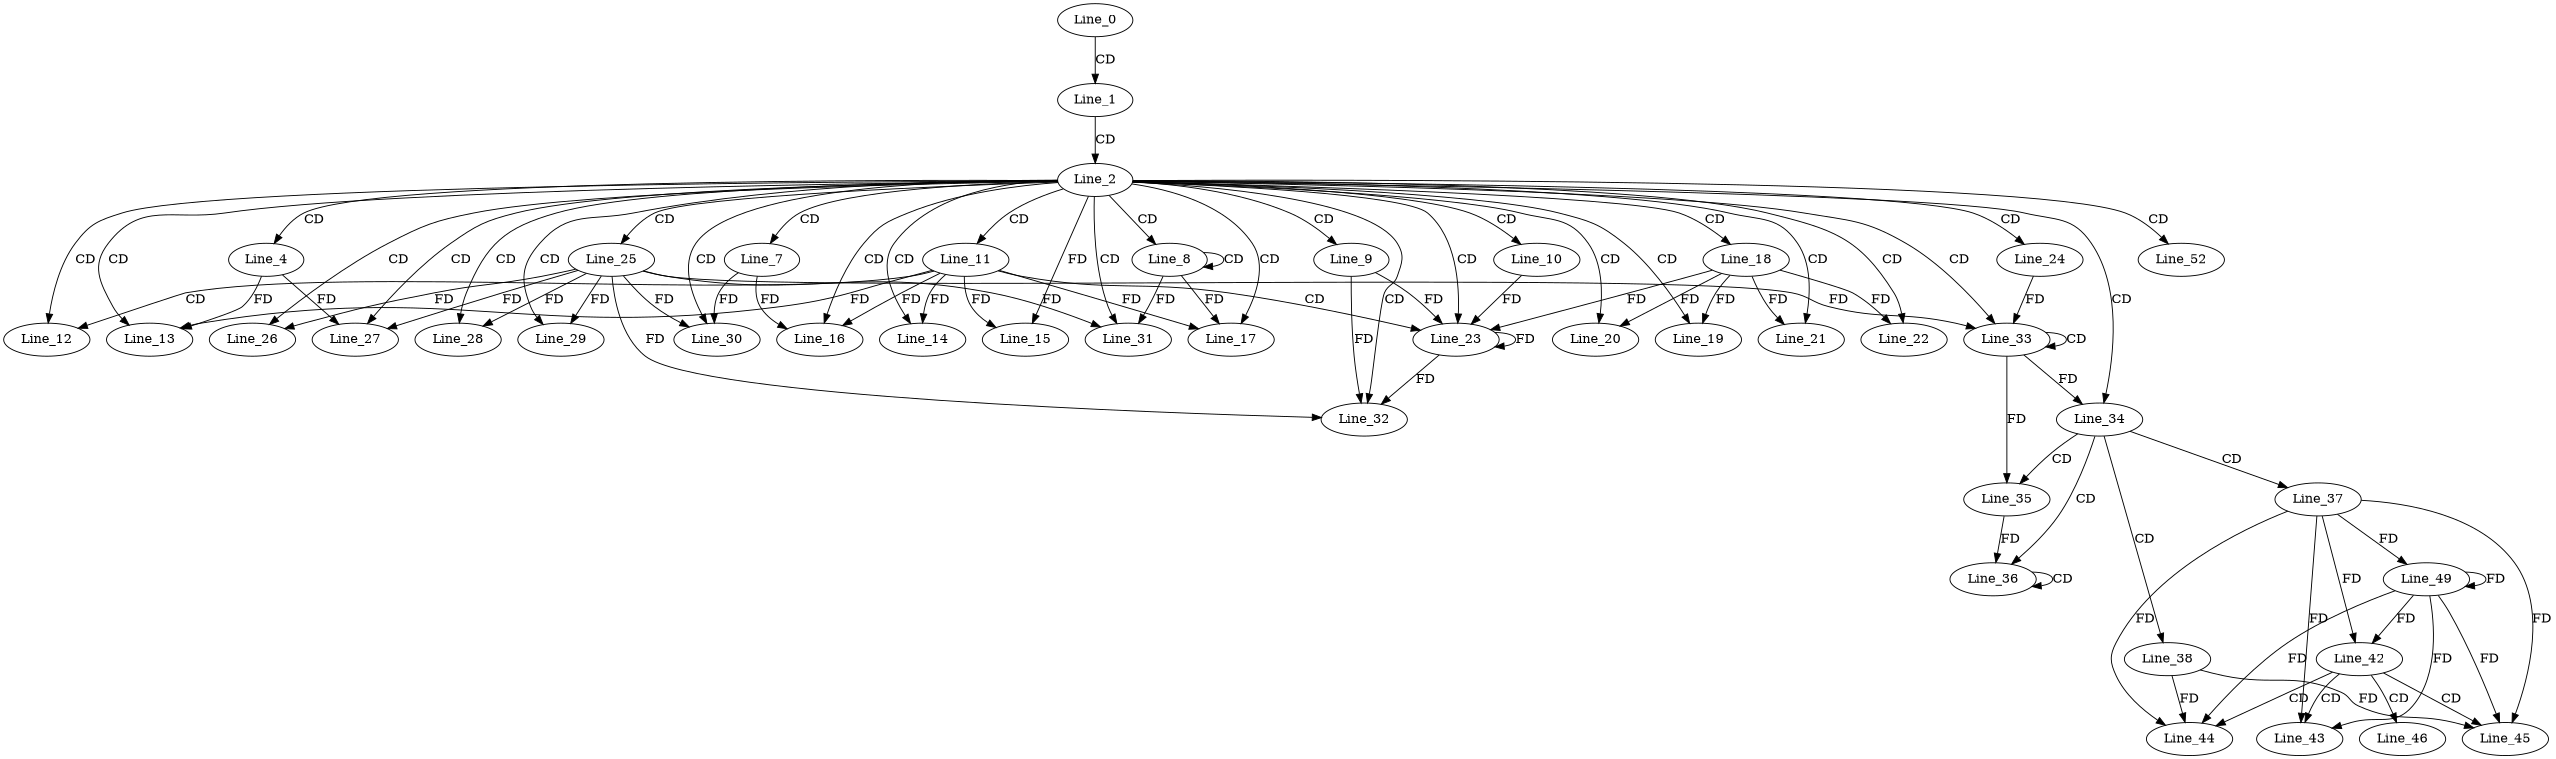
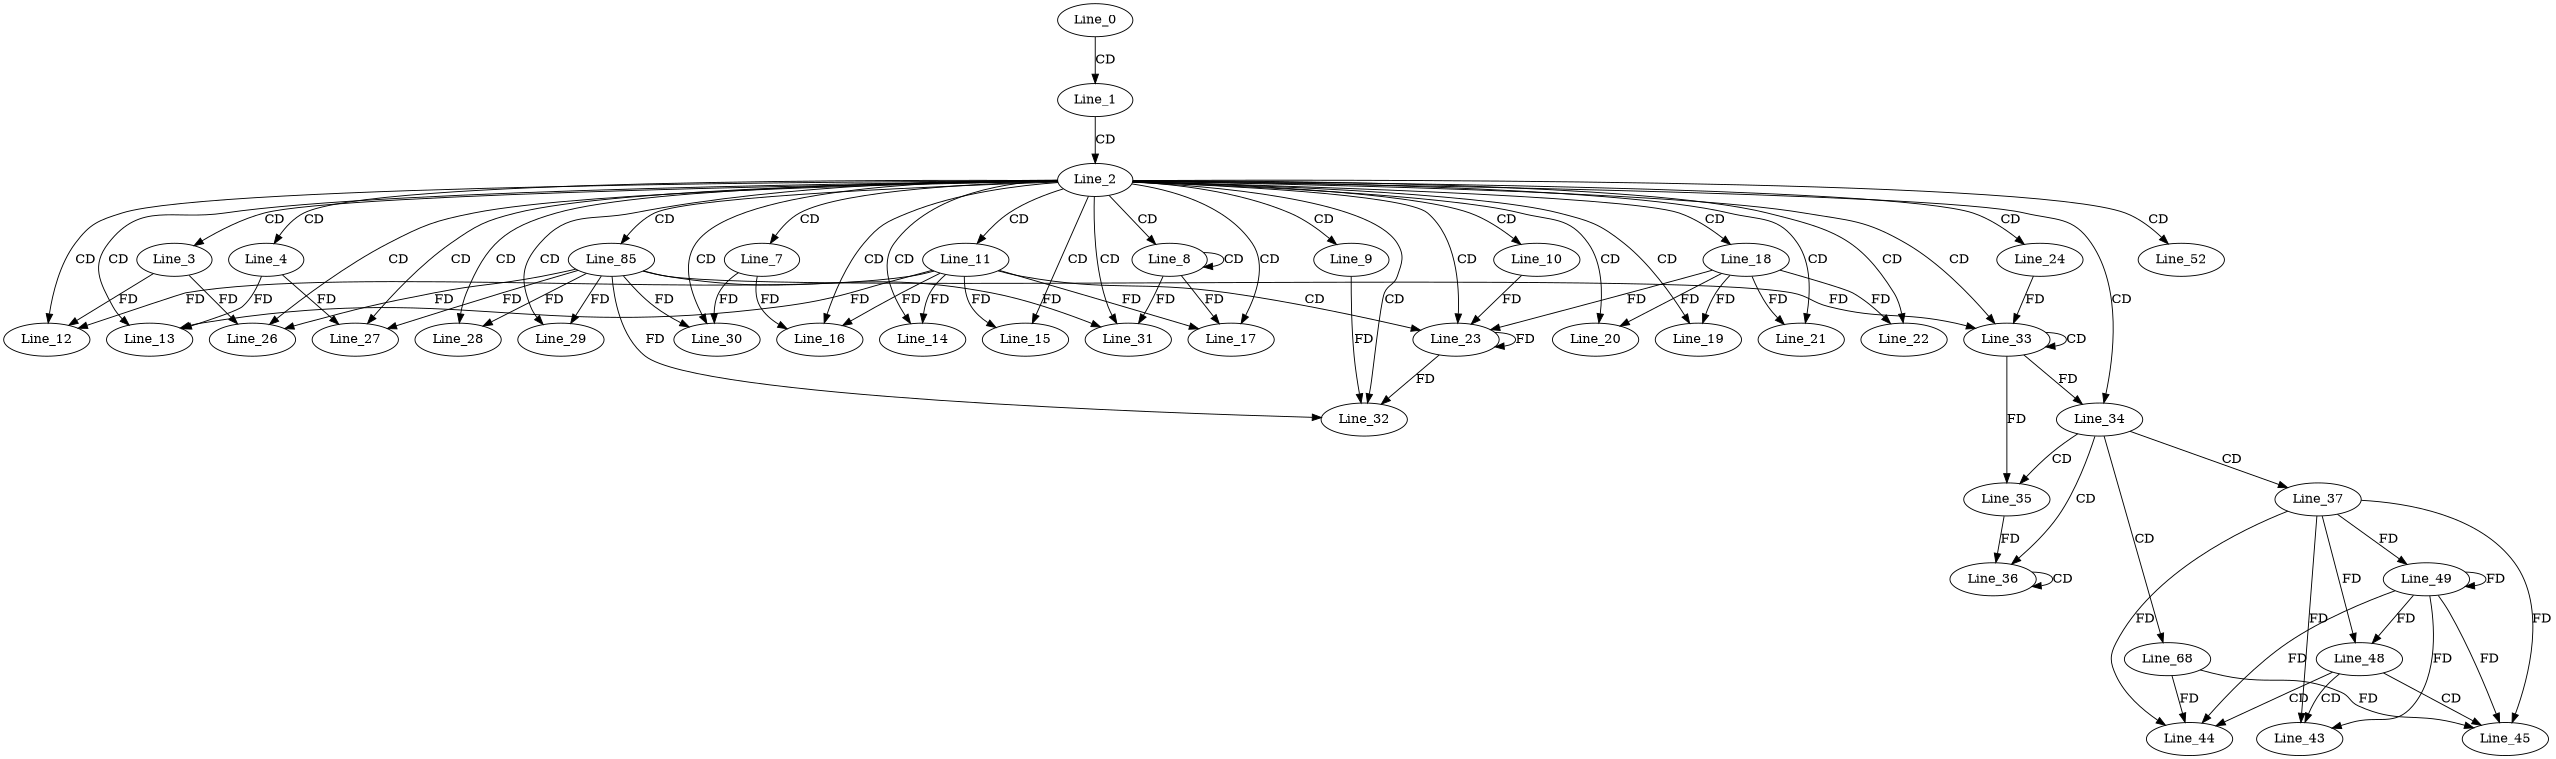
node "Line_3": added
node "Line_25": label "Line_25" -> "Line_85"
edge "Line_2" -> "Line_15": label "FD" -> "CD"
edge "Line_9" -> "Line_23": removed, label "FD"
edge "Line_11" -> "Line_12": label "CD" -> "FD"
node "Line_38": label "Line_38" -> "Line_68"
node "Line_42": label "Line_42" -> "Line_48"
node "Line_46": removed
